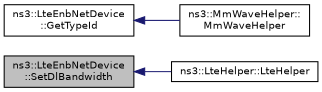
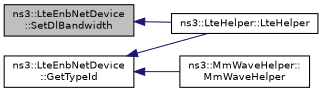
edge "ns3::LteHelper::LteHelper" -> "ns3::LteEnbNetDevice ::GetTypeId": added
